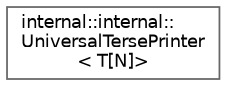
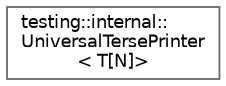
node "internal::internal:: UniversalTersePrinter < T[N]>": label "internal::internal:: UniversalTersePrinter < T[N]>" -> "testing::internal:: UniversalTersePrinter < T[N]>"
